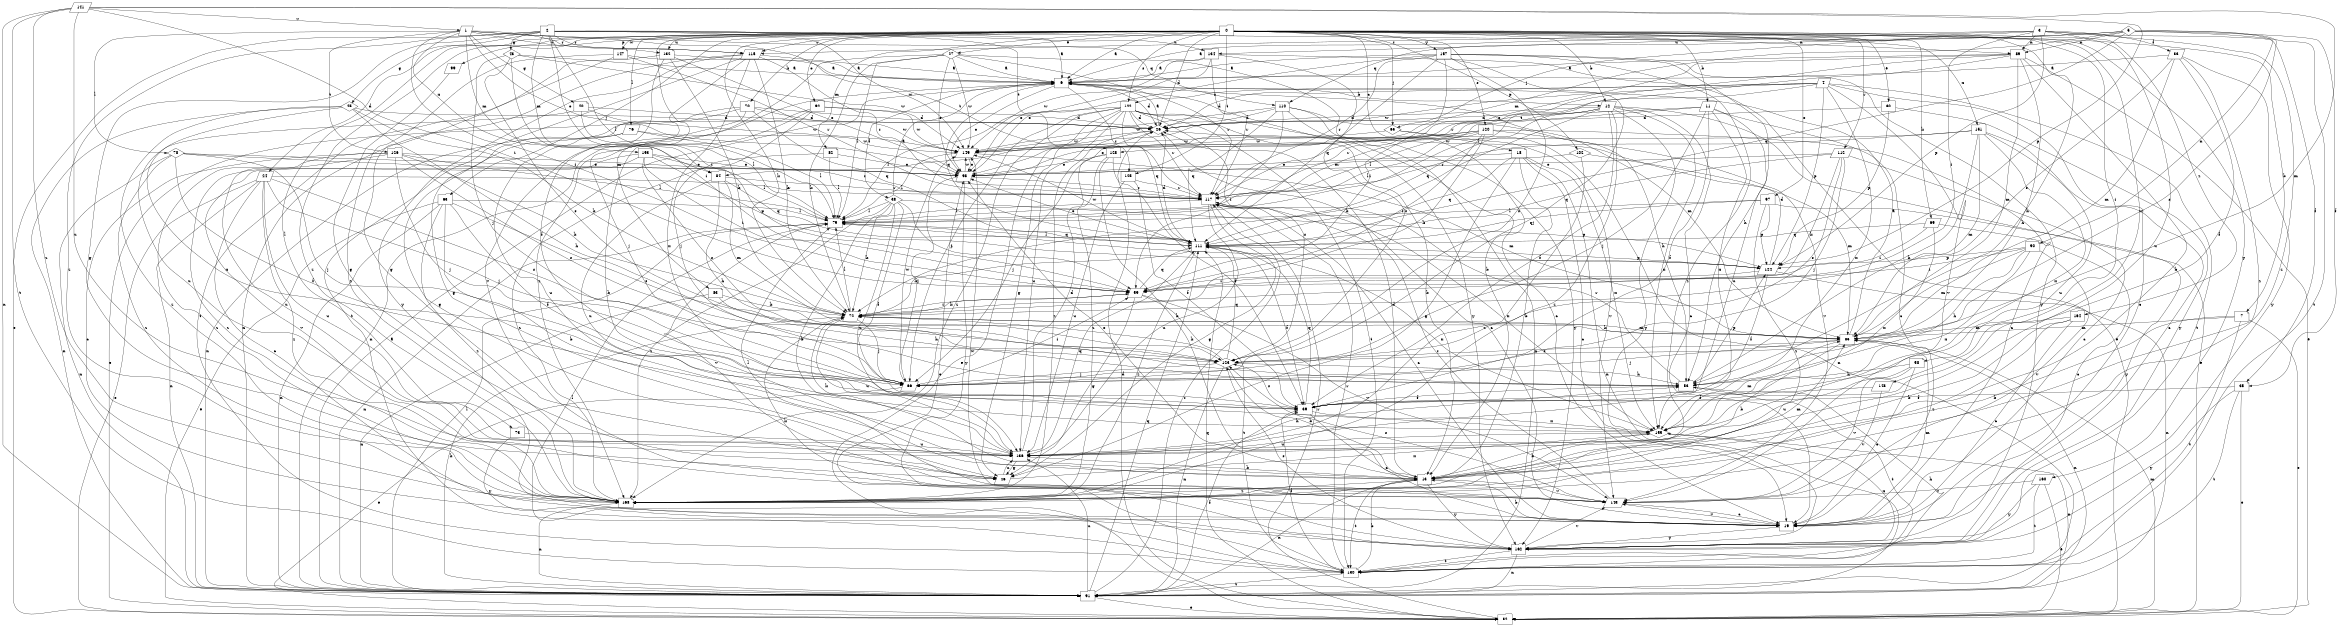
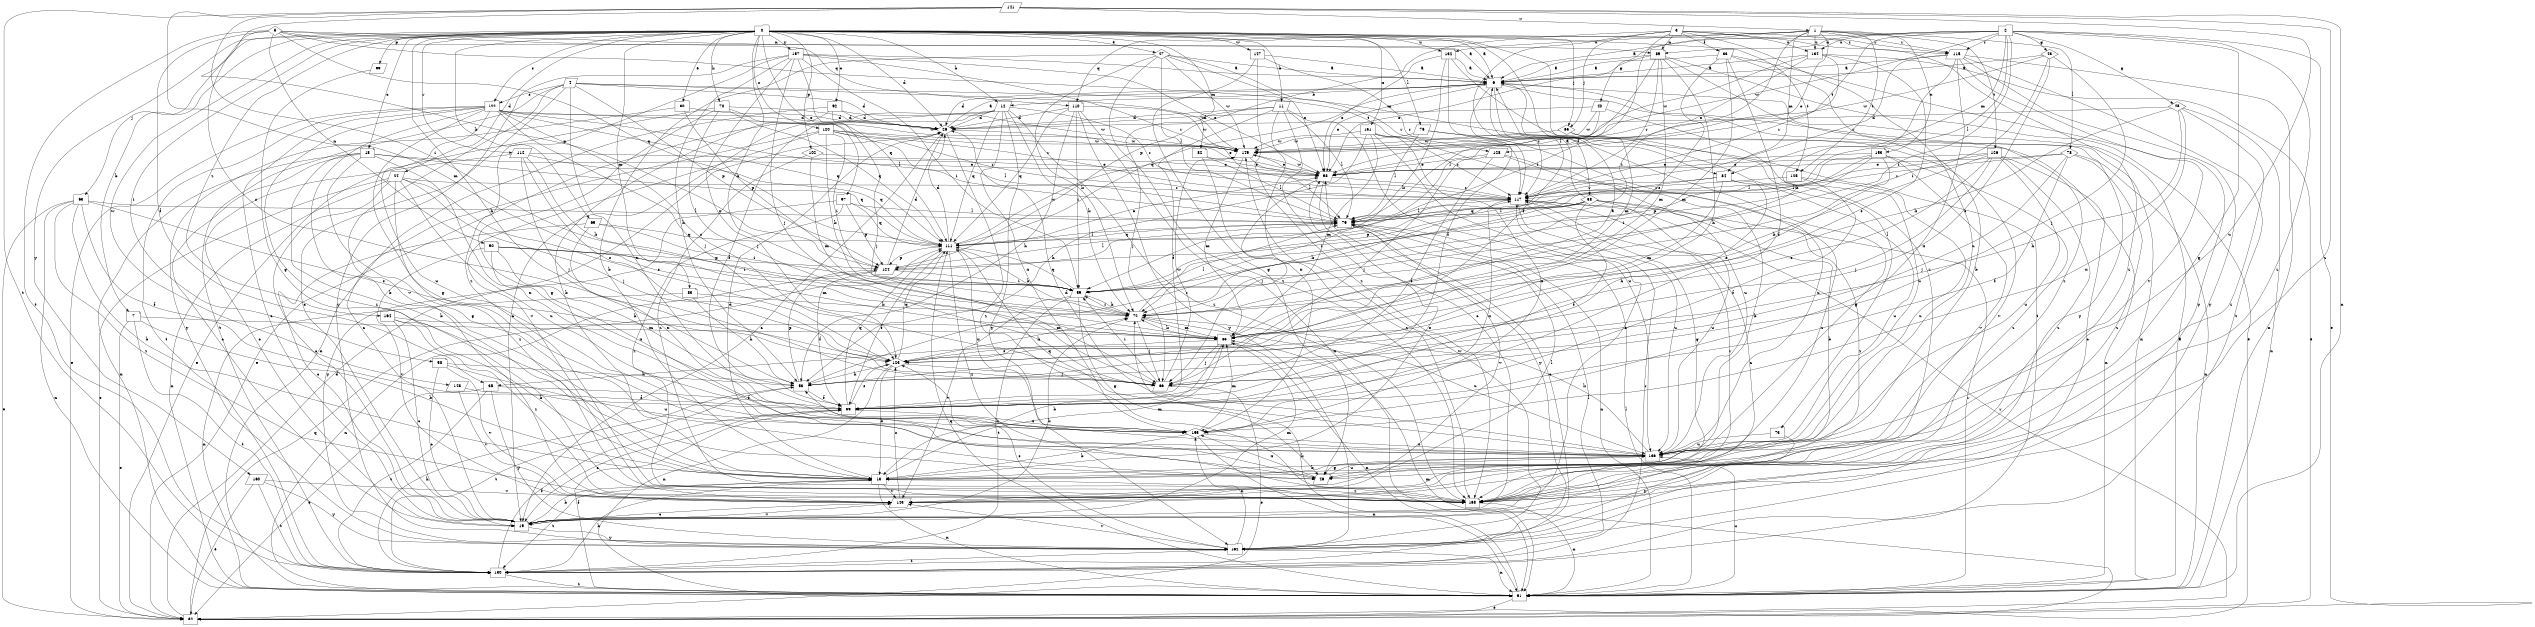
edge "1" -> "134": added, label "u"
node "40": shape note -> parallelogram
node "128": shape folder -> parallelogram
edge "13" -> "162": removed, label "y"
